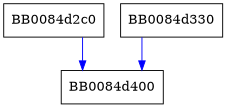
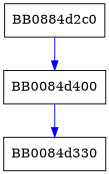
node "BB0084d2c0": label "BB0084d2c0" -> "BB0884d2c0"
edge "BB0084d330" -> "BB0084d400": reversed
